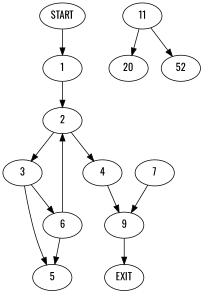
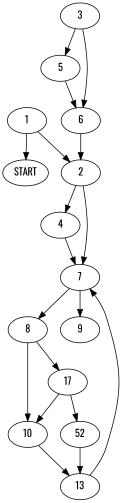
node "11": label "11" -> "17"
edge "START" -> "1": reversed
node "20": label "20" -> "10"
edge "2" -> "3": now "2" -> "7"
edge "4" -> "9": now "4" -> "7"
edge "6" -> "5": reversed
node "EXIT": removed
node "8": added
node "13": added
